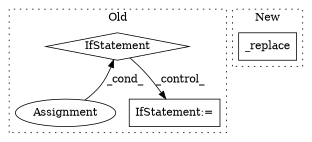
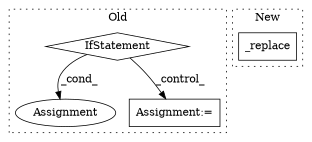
edge "Assignment" -> "IfStatement": reversed
node "IfStatement:=": label "IfStatement:=" -> "Assignment:="
